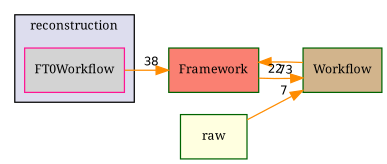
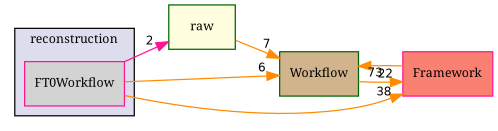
edge "FT0Workflow" -> "raw": added
node "Framework": color darkgreen -> deeppink
edge "FT0Workflow" -> "Workflow": added
